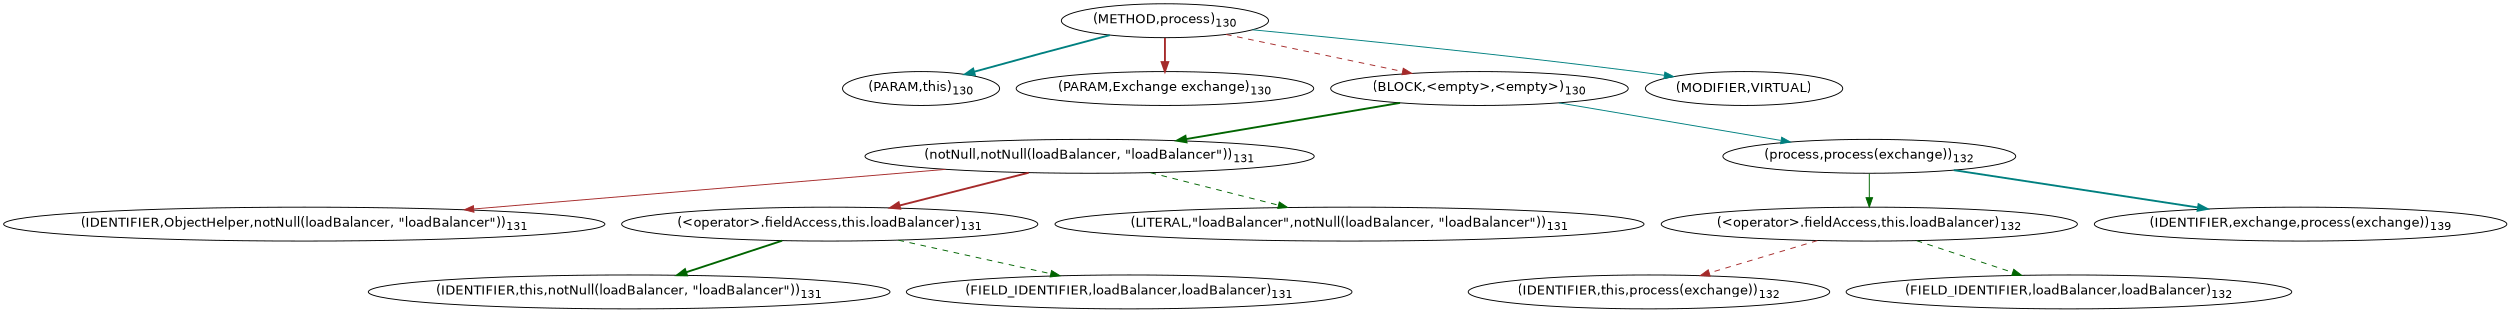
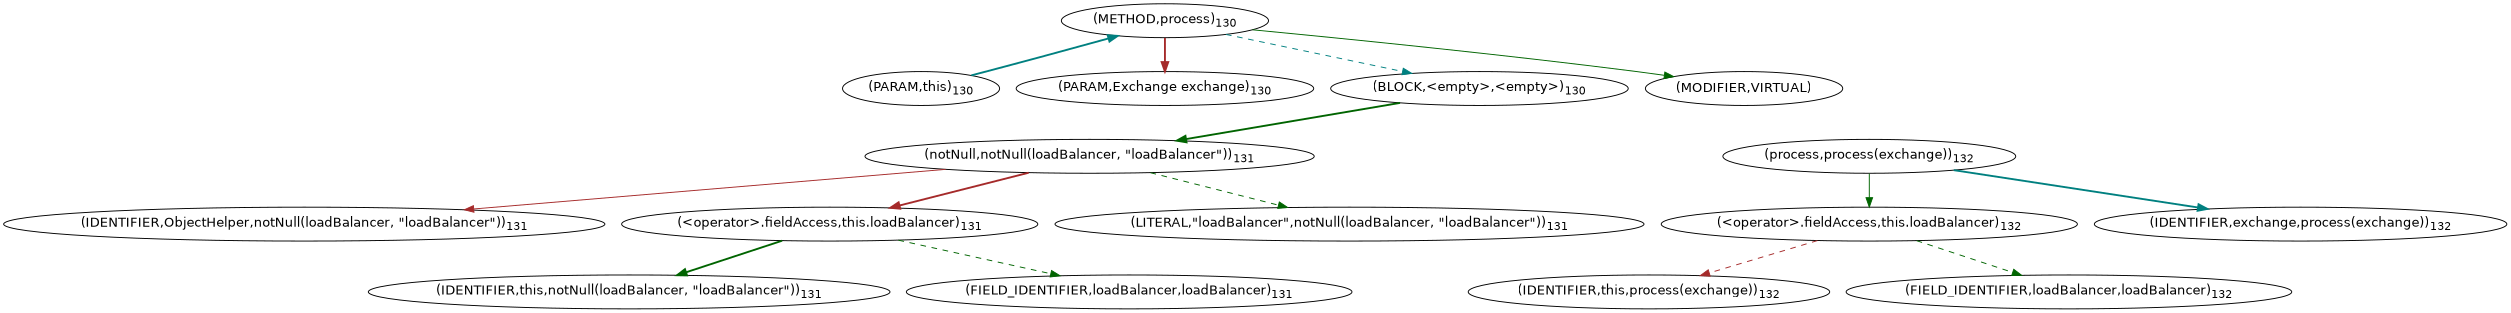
edge "(METHOD,process)" -> "(MODIFIER,VIRTUAL)": color teal -> darkgreen
edge "(METHOD,process)" -> "(PARAM,this)": reversed
edge "(METHOD,process)" -> "(BLOCK,<empty>,<empty>)": color brown -> teal
edge "(BLOCK,<empty>,<empty>)" -> "(process,process(exchange))": removed
node "(IDENTIFIER,exchange,process(exchange))": text "139" -> "132"
